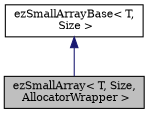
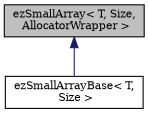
edge "ezSmallArray< T, Size, AllocatorWrapper >" -> "ezSmallArrayBase< T, Size >": reversed
